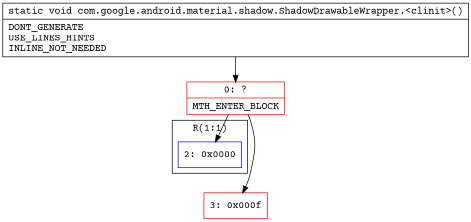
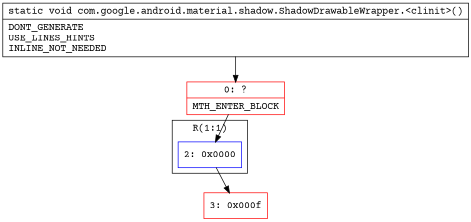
edge "0: ?" -> "3: 0x000f": now "2: 0x0000" -> "3: 0x000f"
